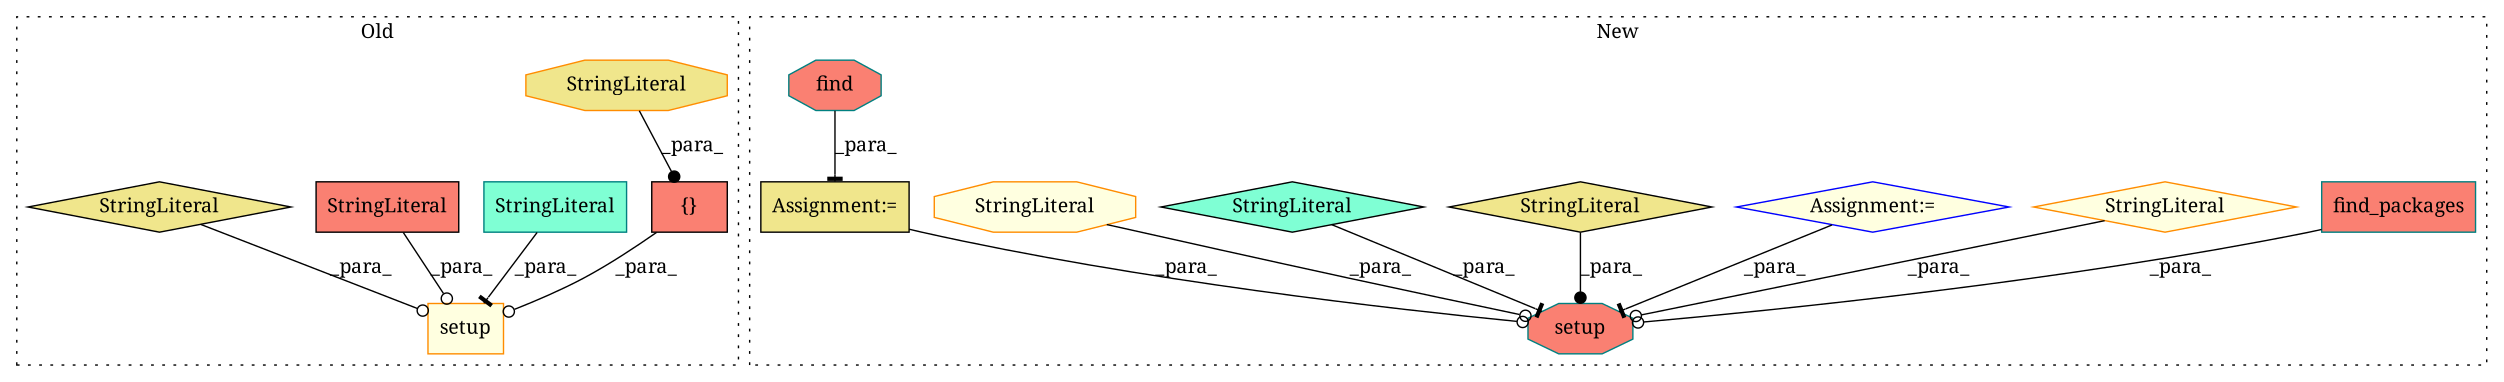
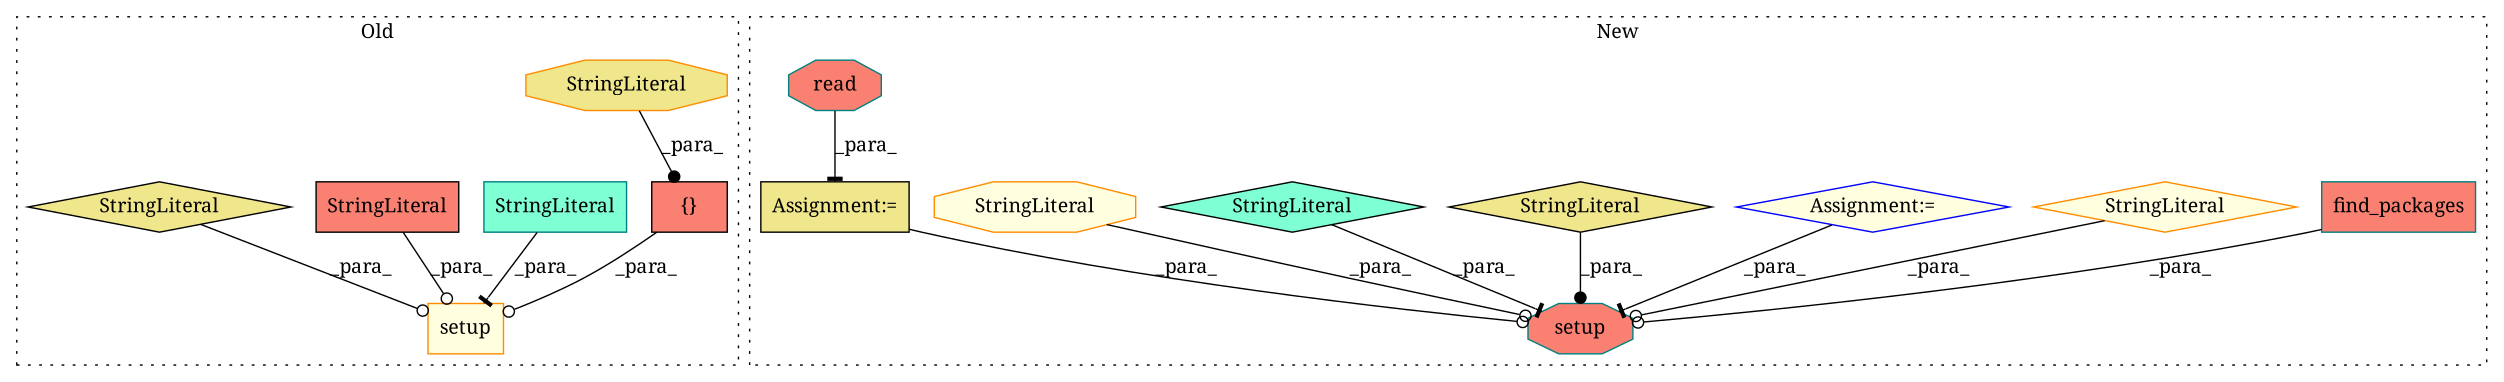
node "find": label "find" -> "read"
